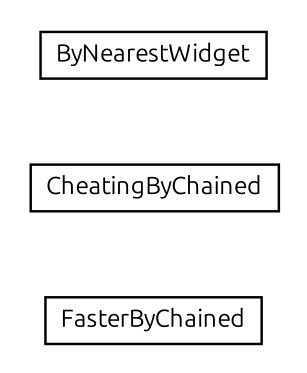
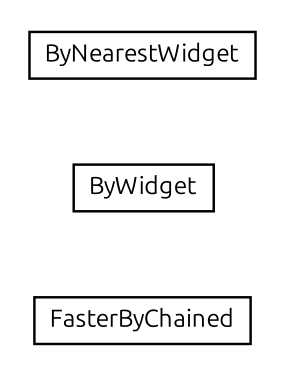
node "ByWidget": added
node "CheatingByChained": removed
